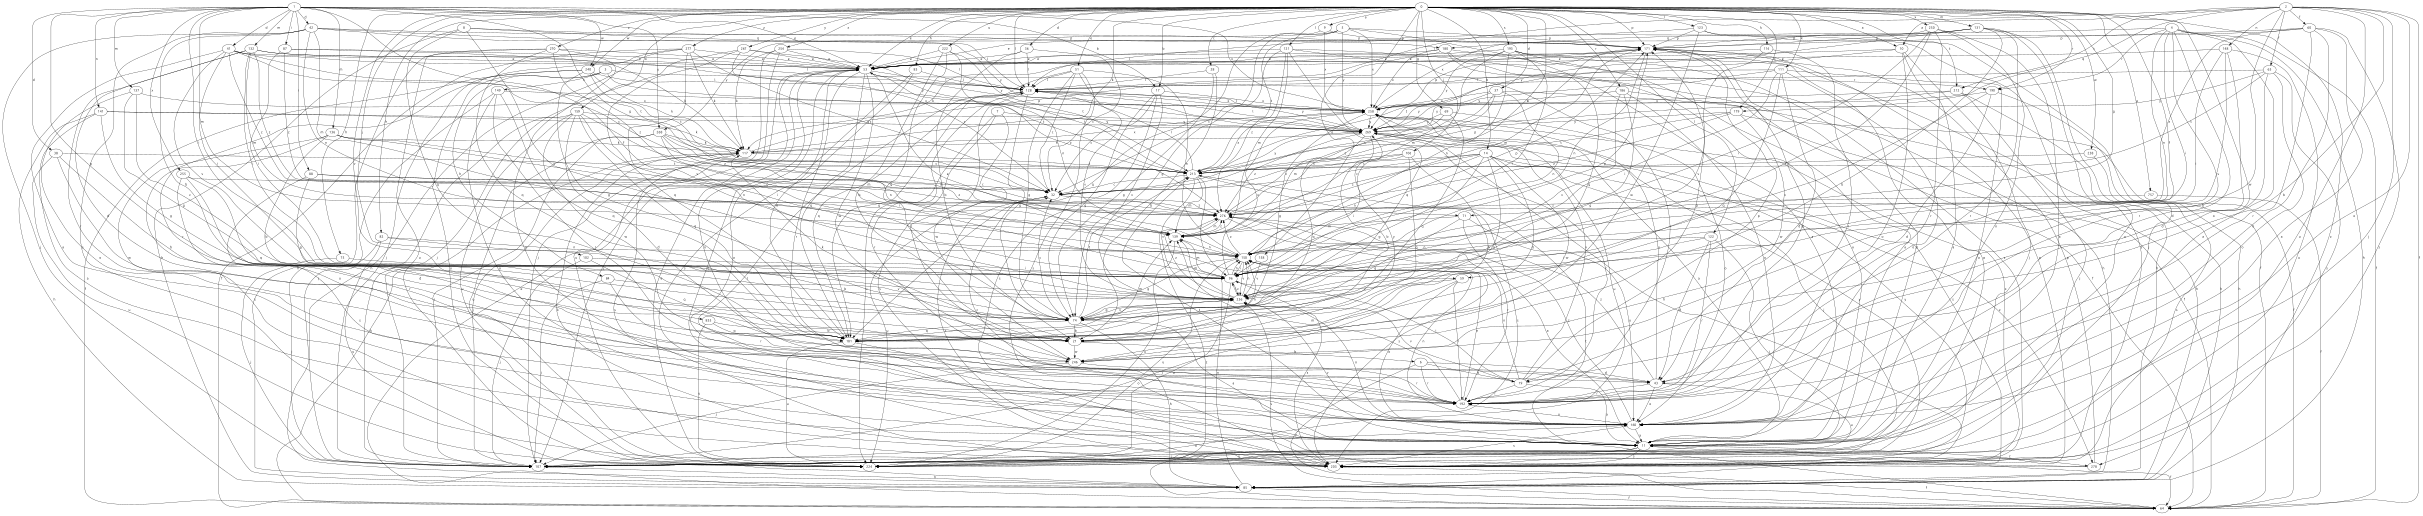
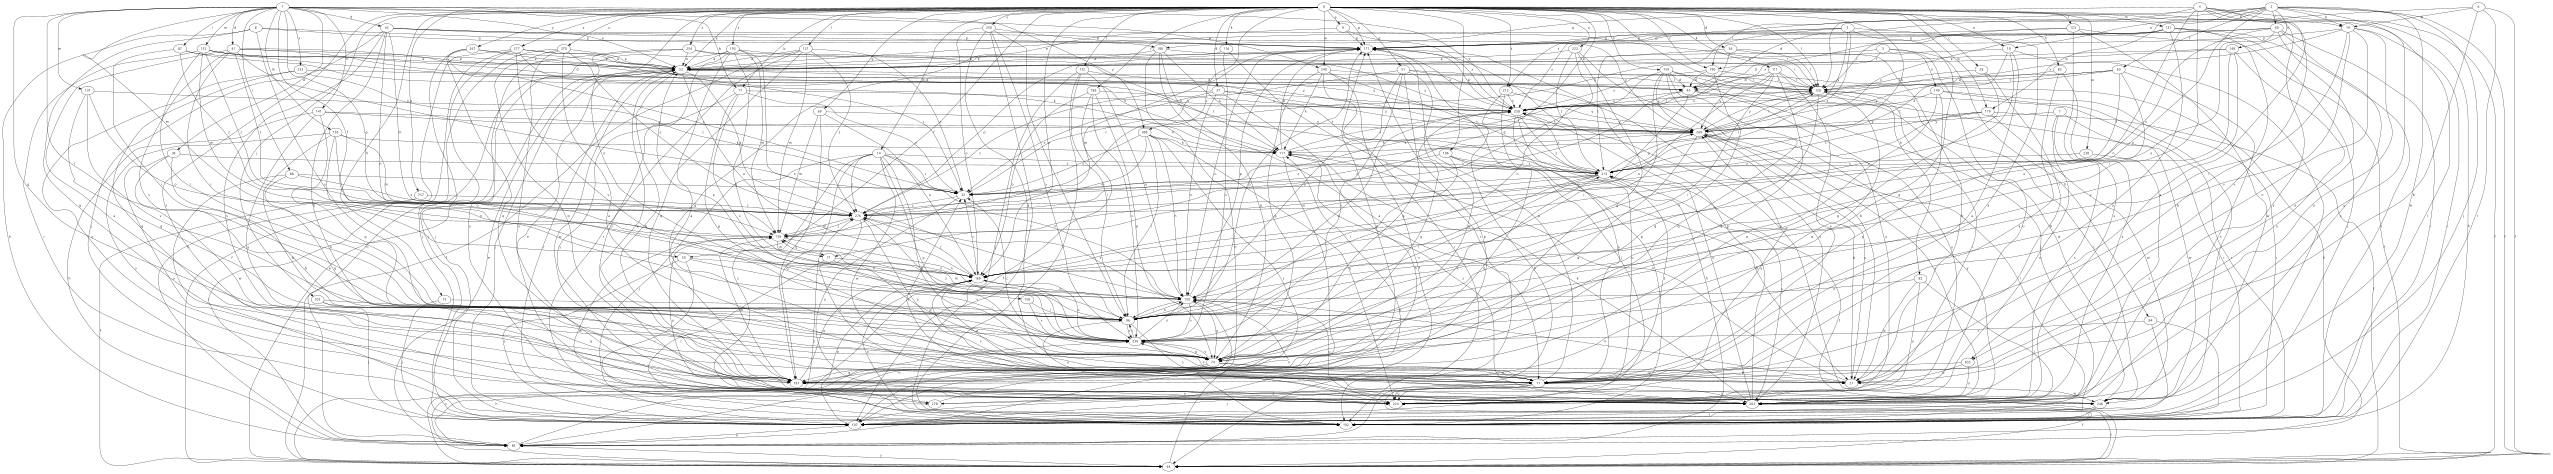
edge "0" -> "203": added, label "s"
edge "71" -> "139": reversed
edge "19" -> "150": now "19" -> "835"
edge "21" -> "6": reversed
